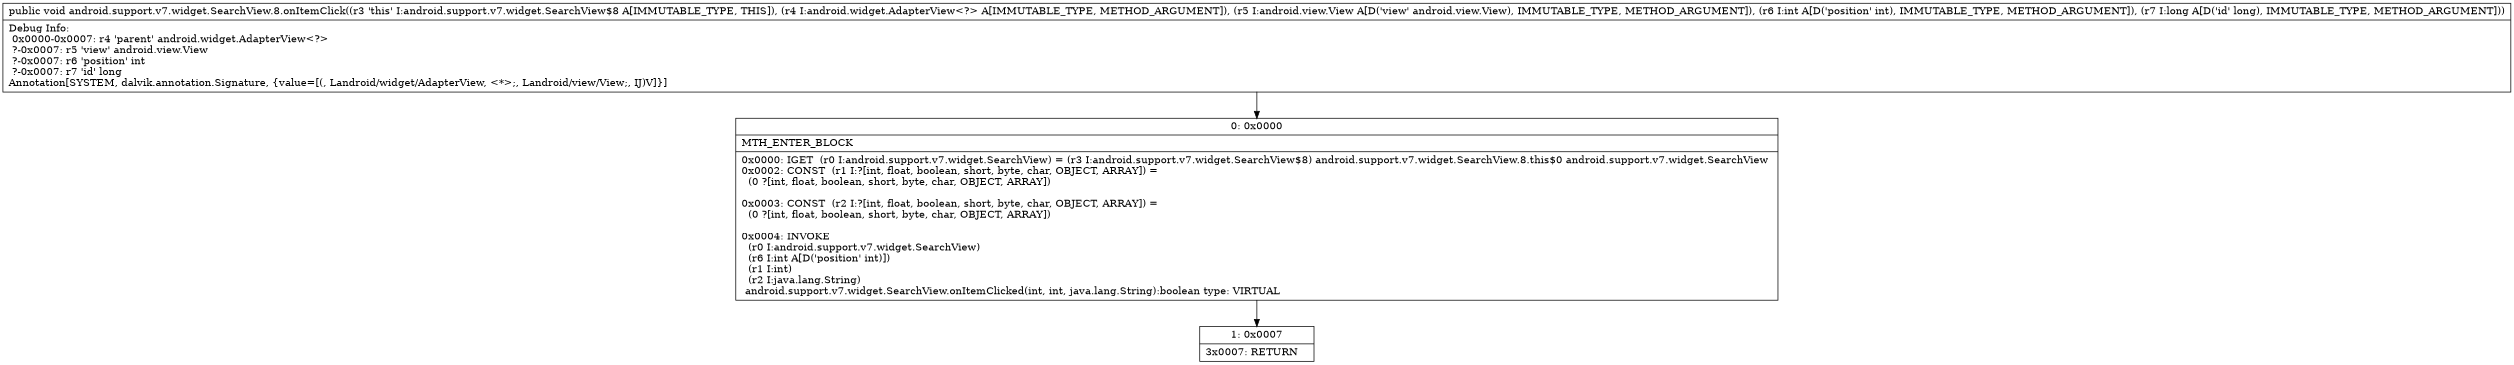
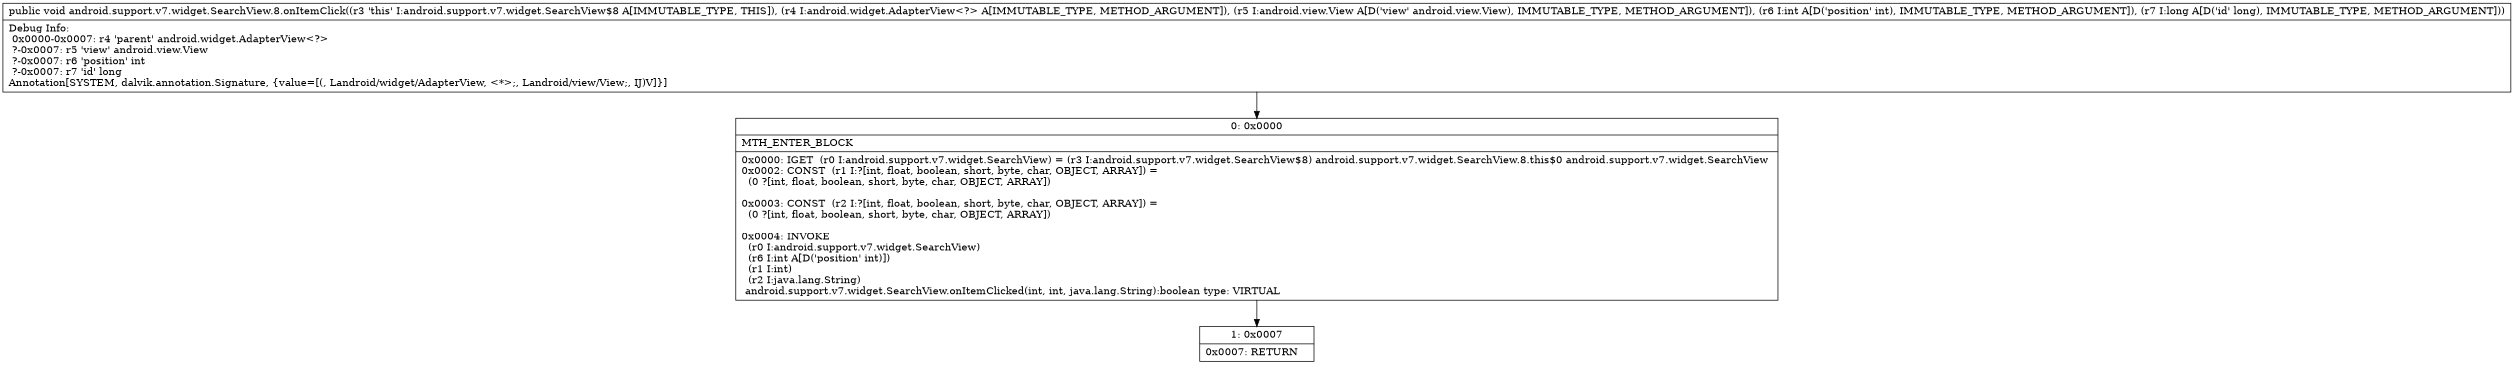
node "1: 0x0007": text "3x0007: RETURN" -> "0x0007: RETURN"
